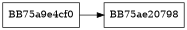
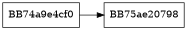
node "BB75a9e4cf0": label "BB75a9e4cf0" -> "BB74a9e4cf0"
